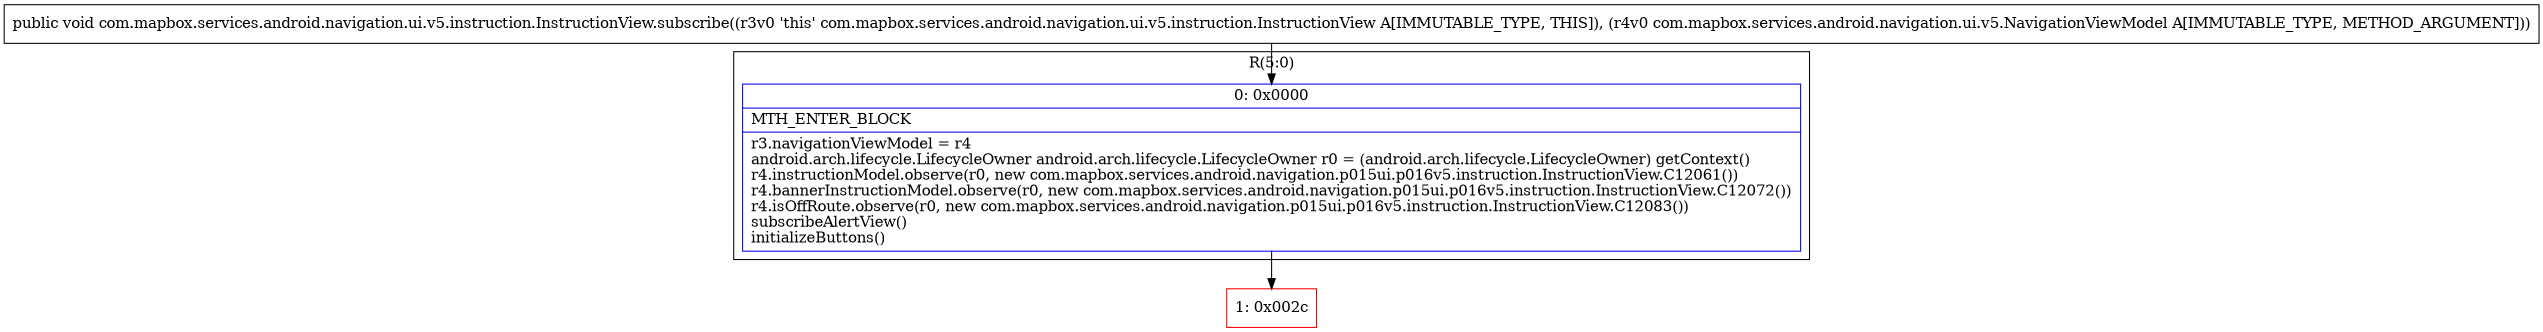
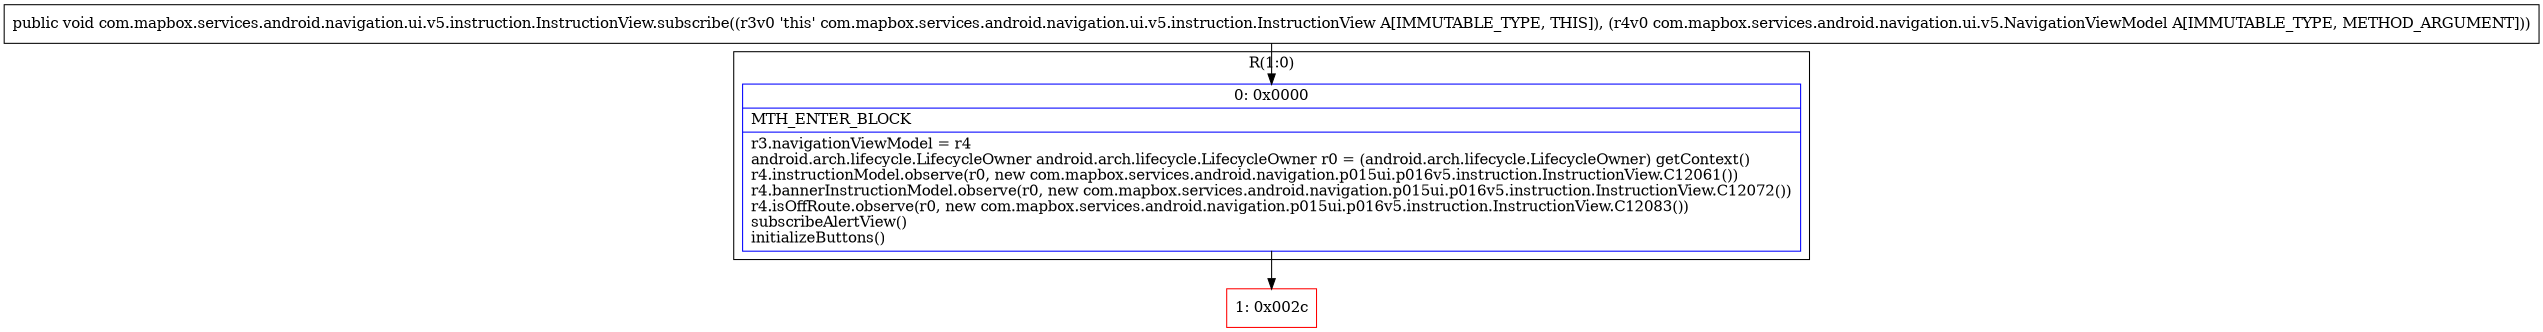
cluster "R(5:0)": label "R(5:0)" -> "R(1:0)"
